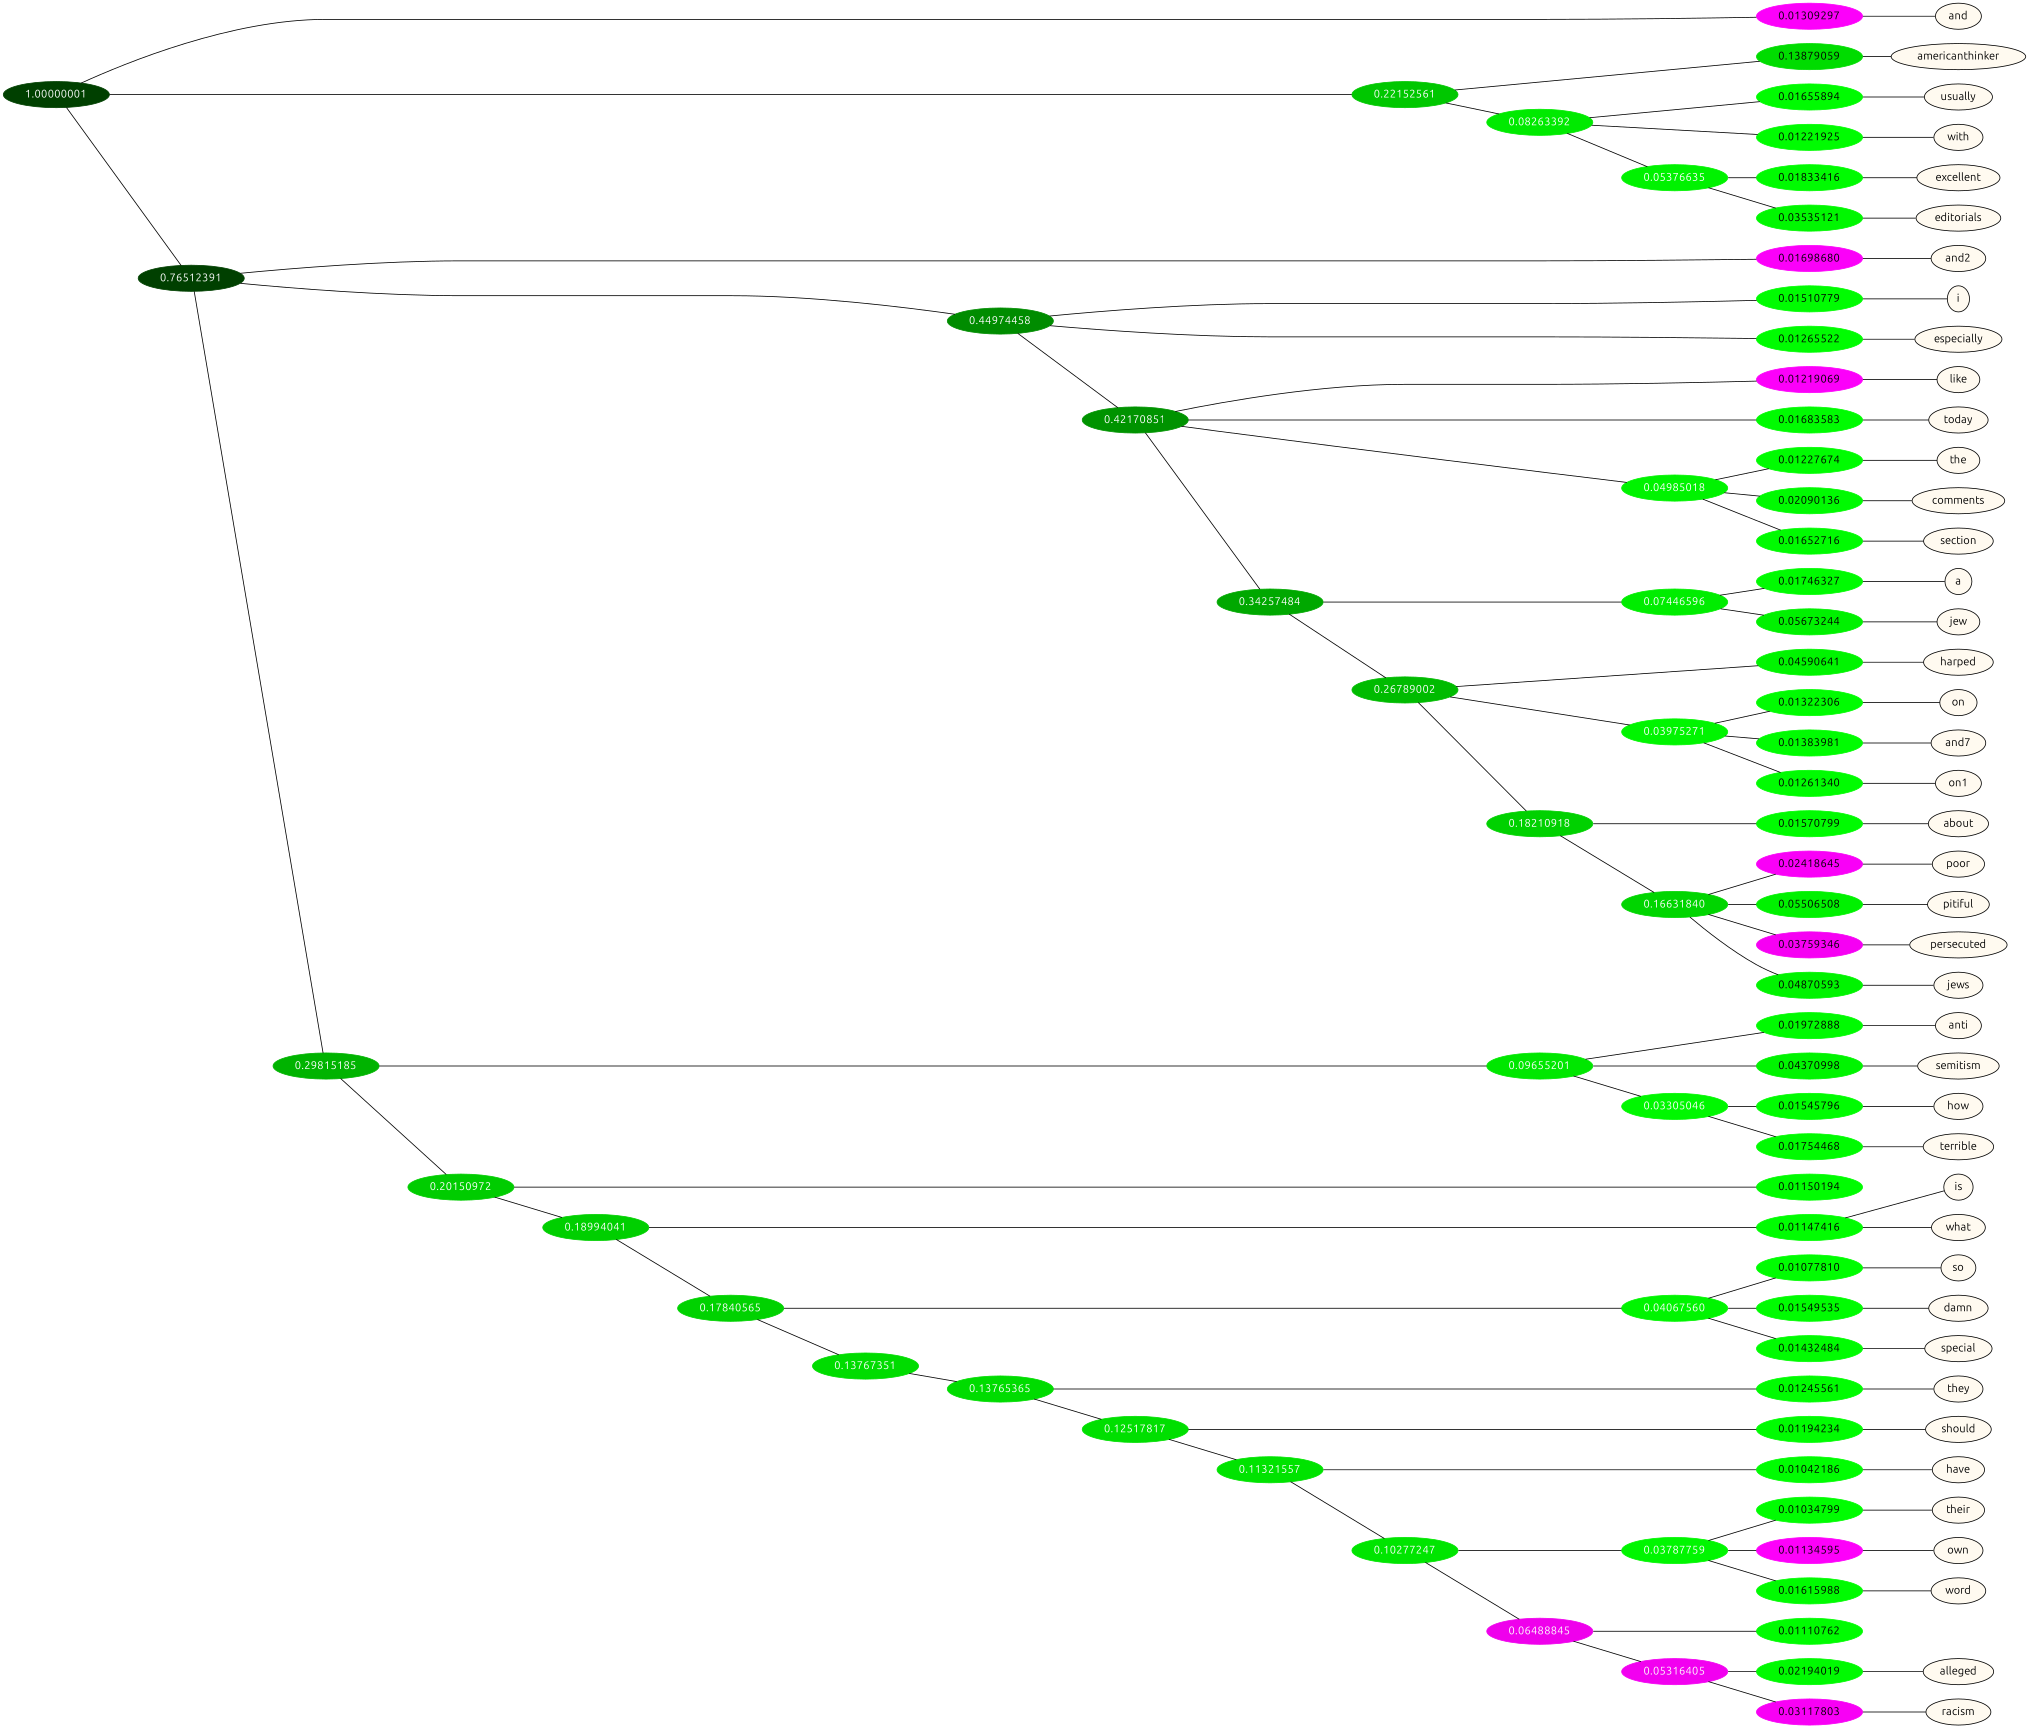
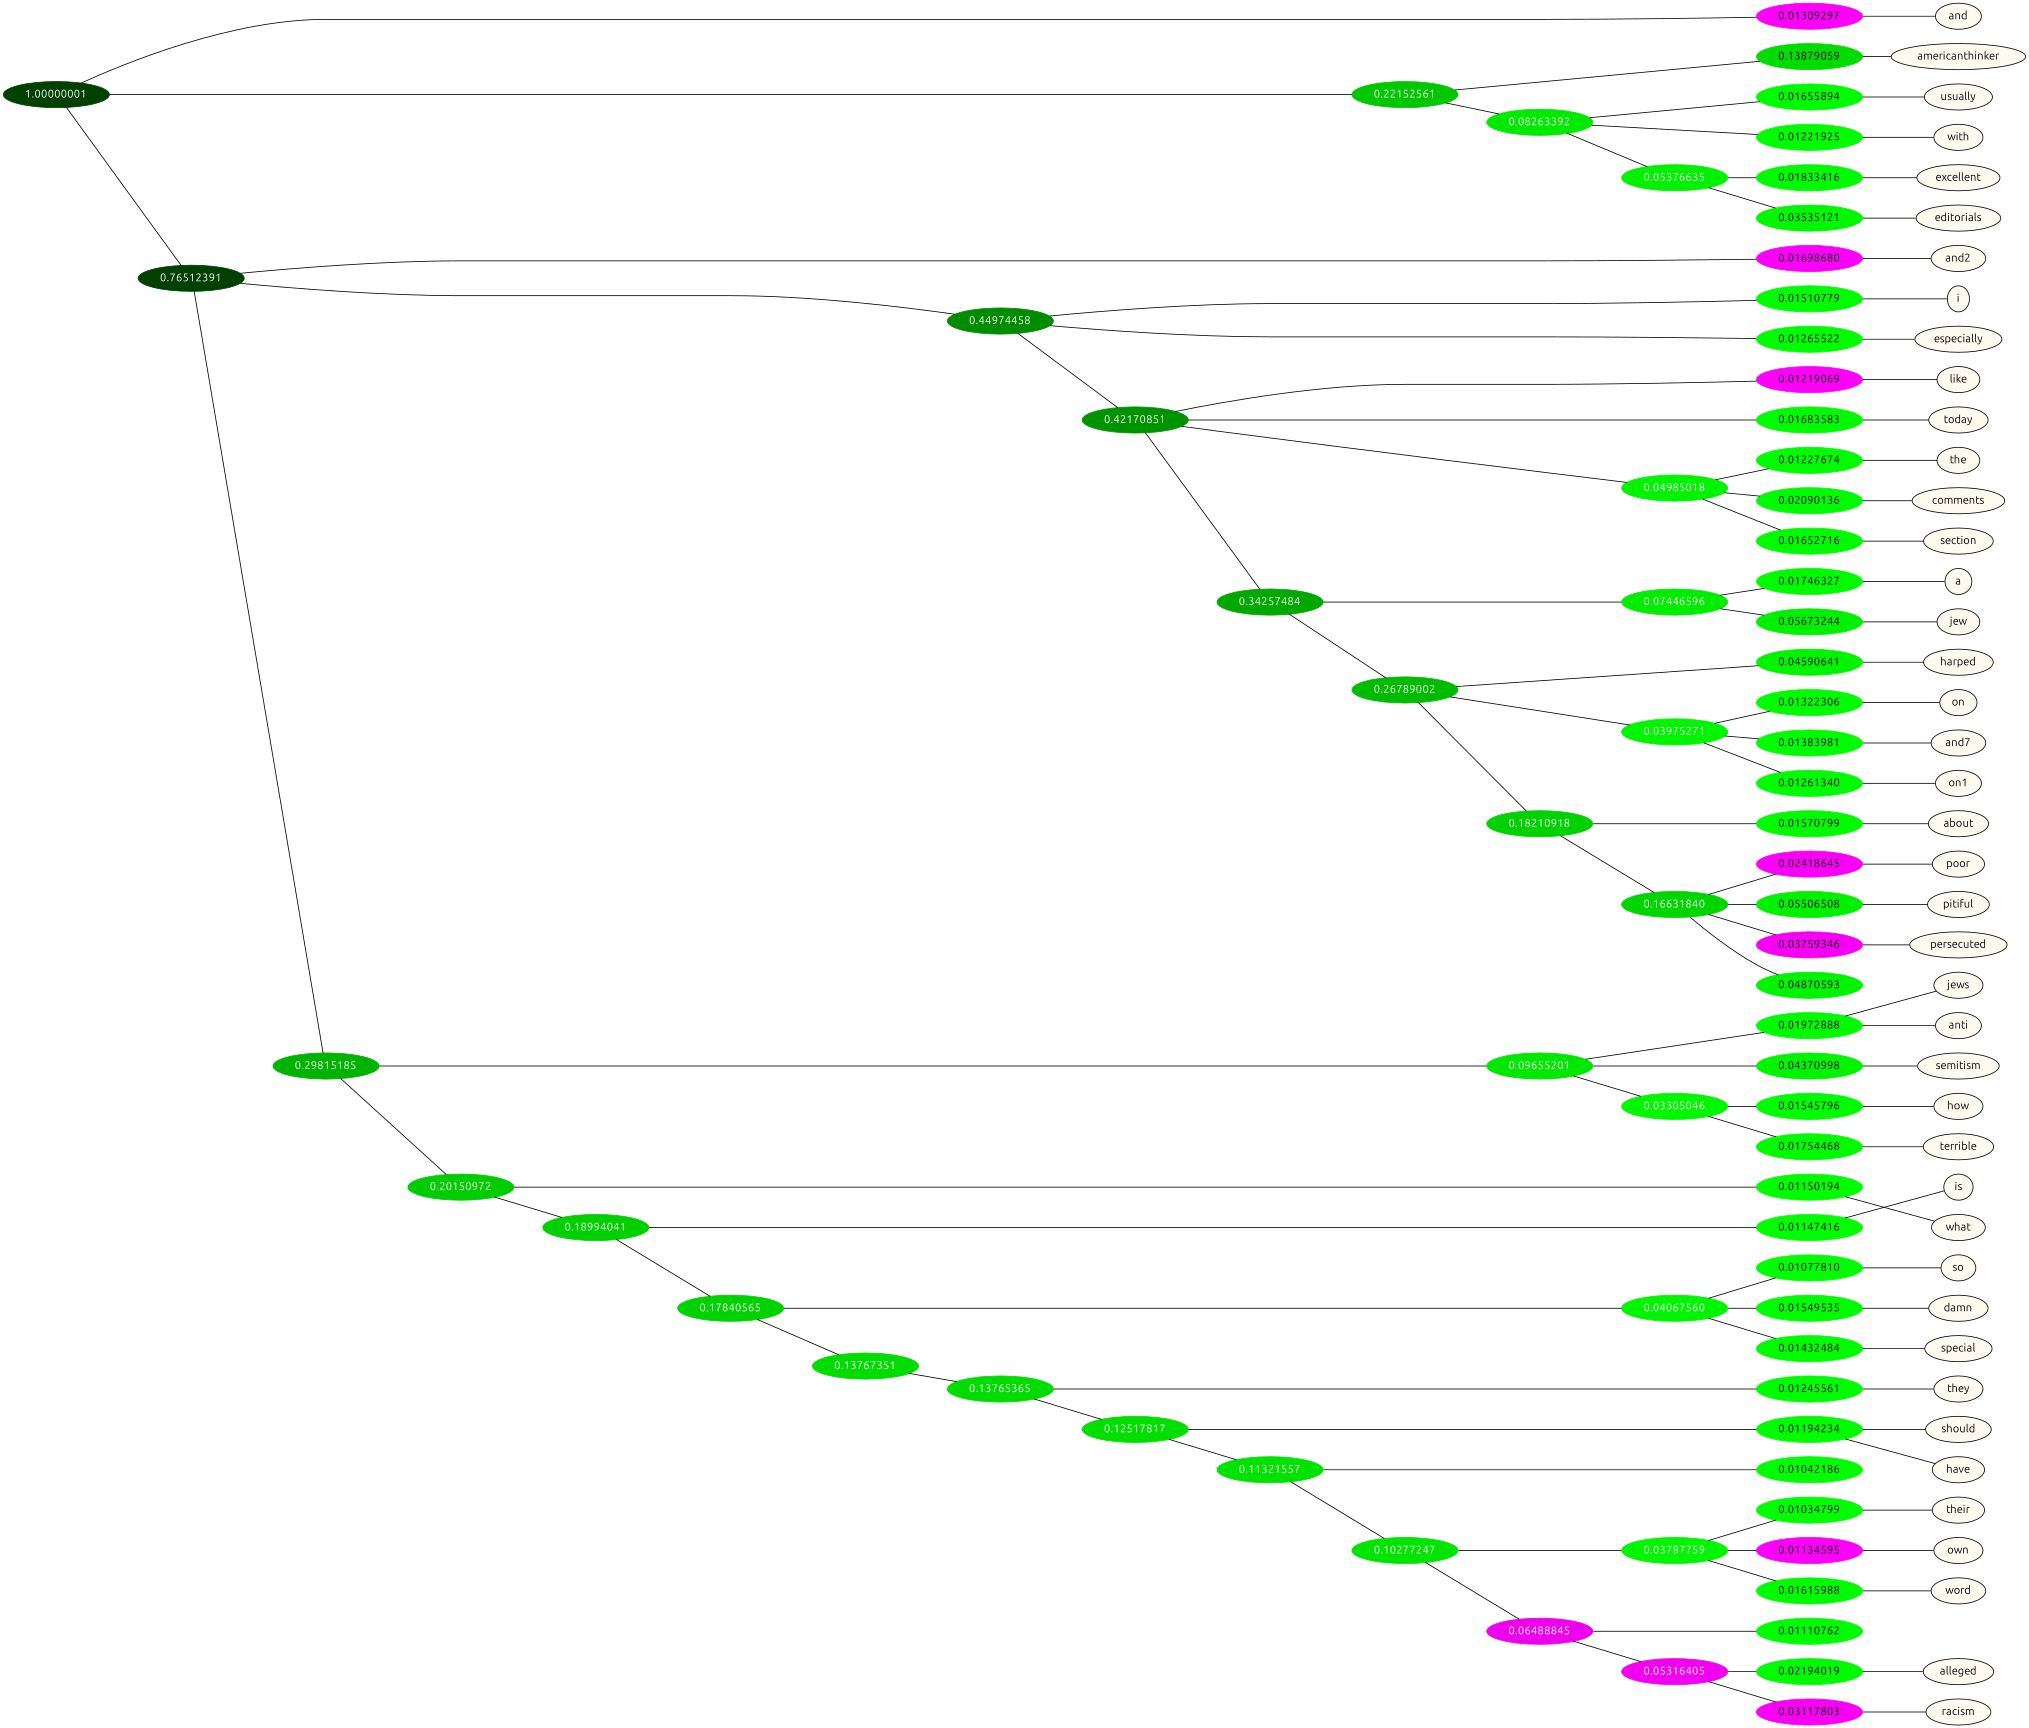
edge "0.04870593" -- "jews": now "0.01972888" -- "jews"
edge "0.01147416" -- "what": now "0.01150194" -- "what"
edge "0.01042186" -- "have": now "0.01194234" -- "have"
